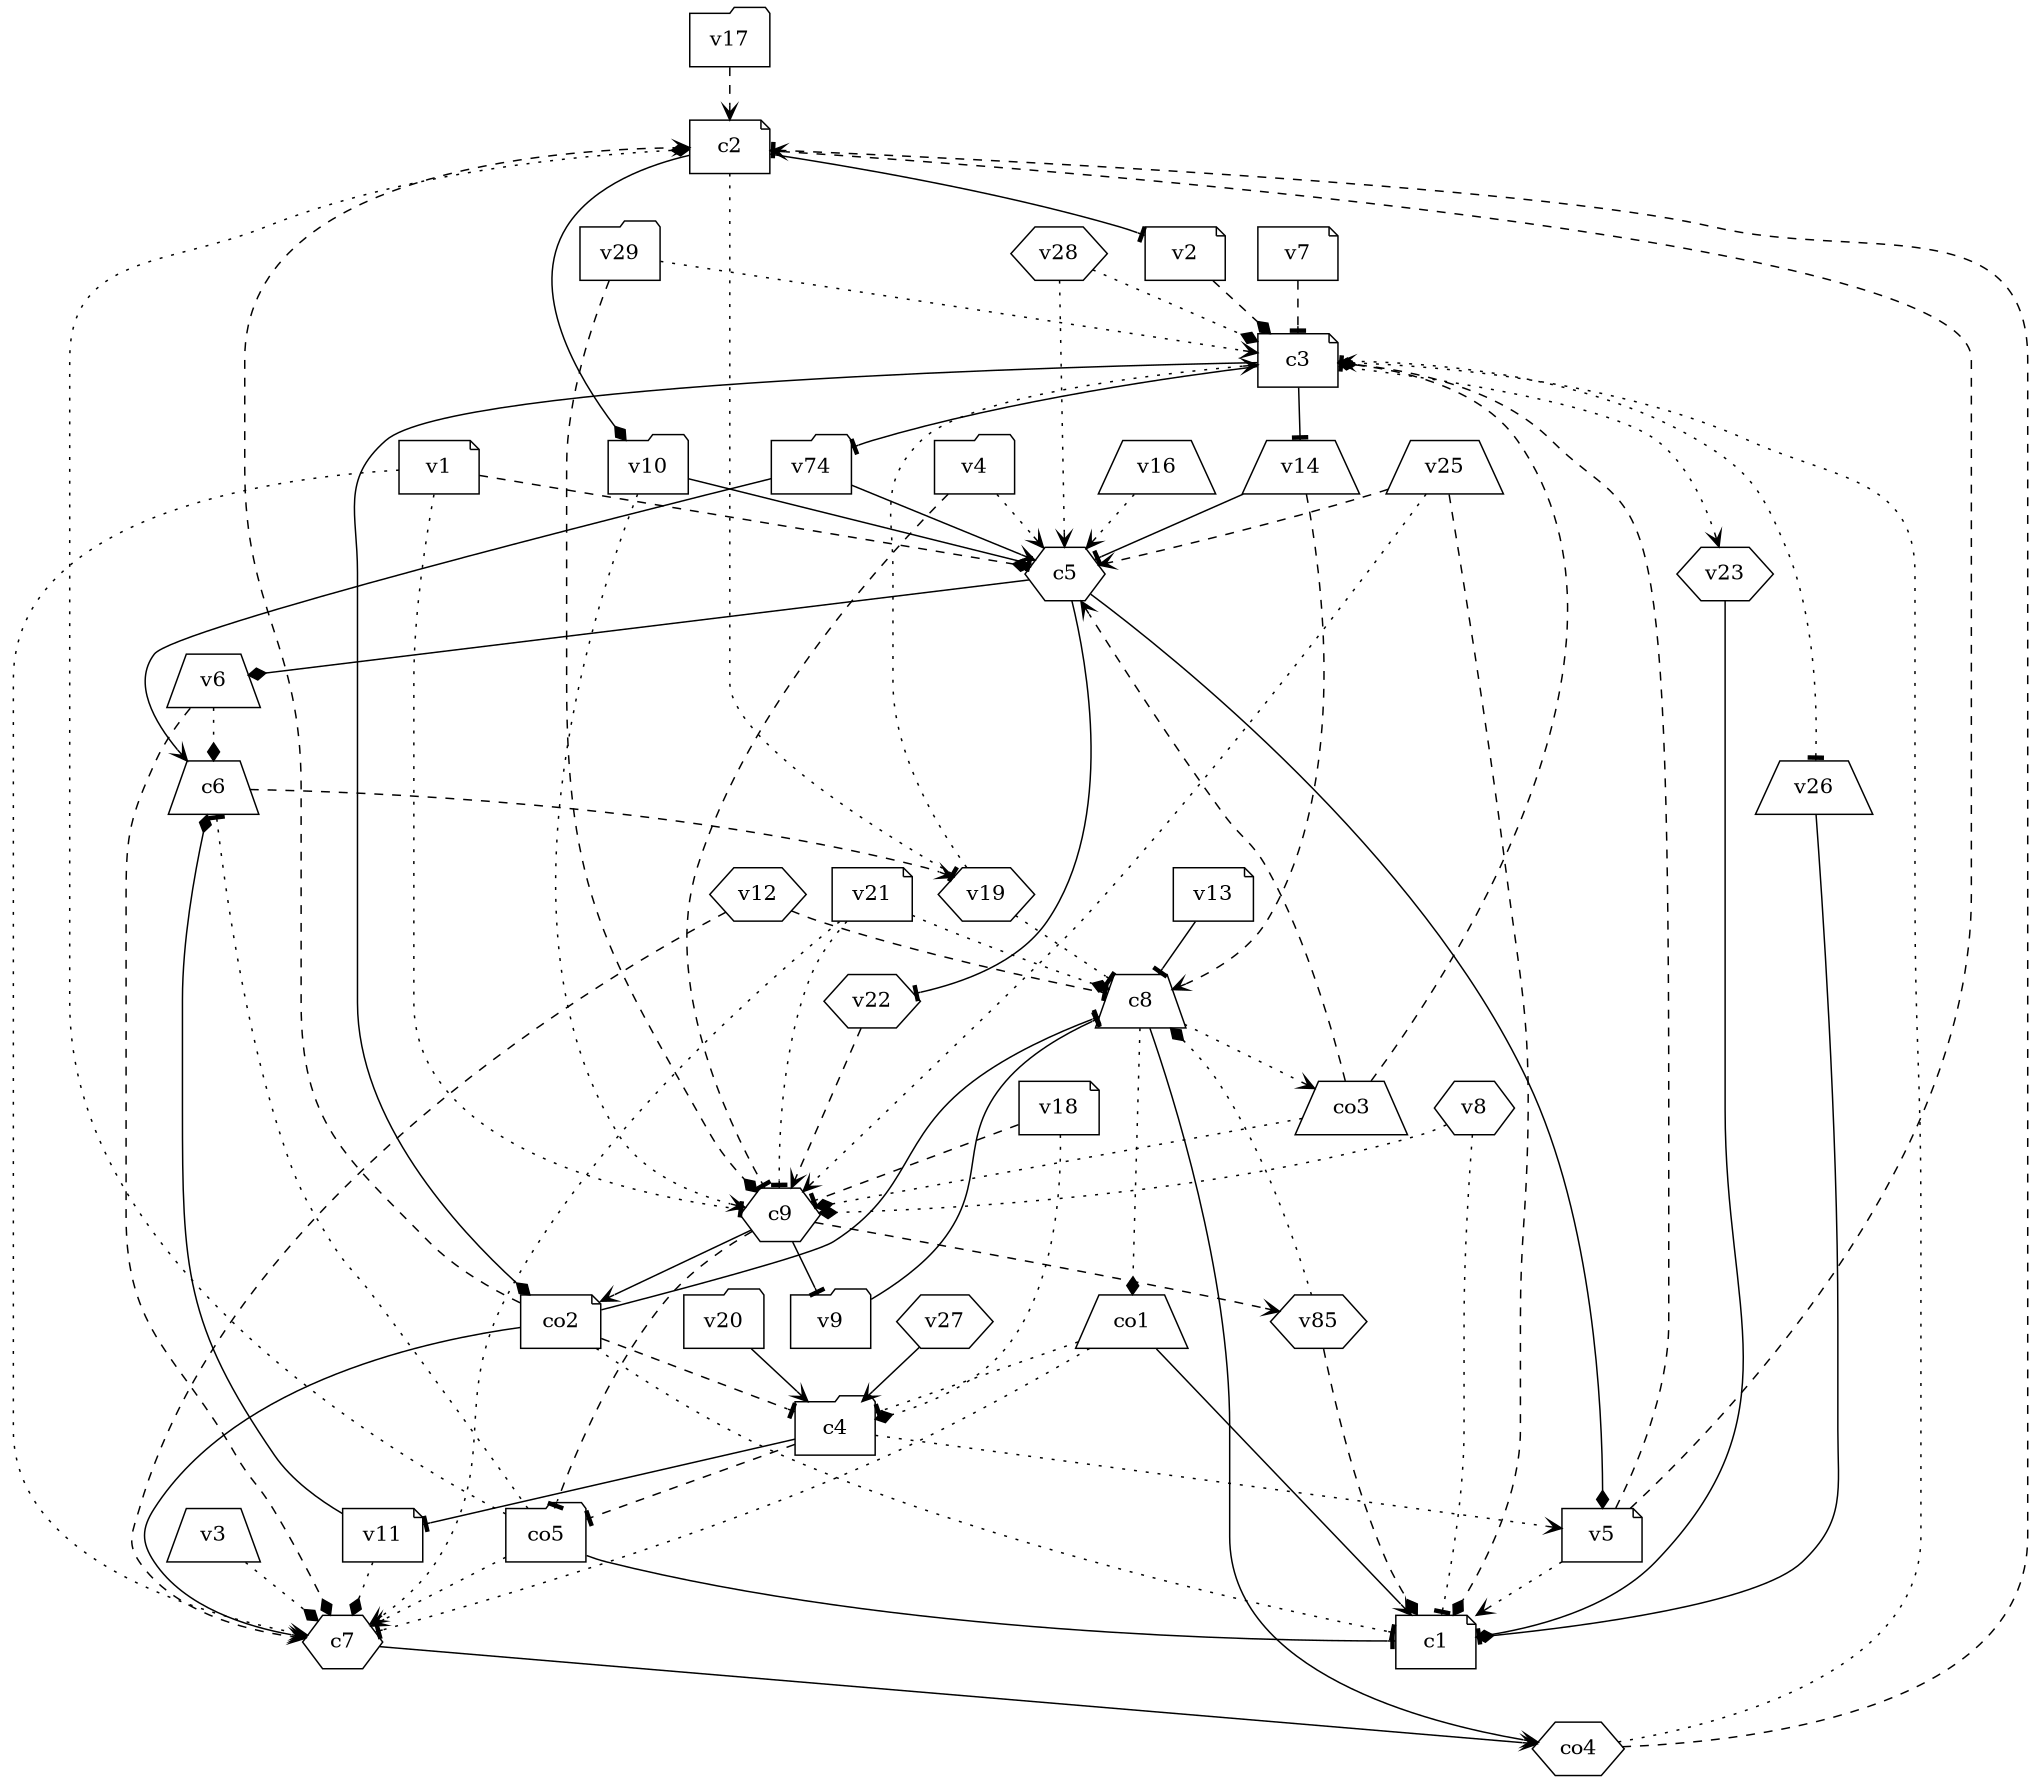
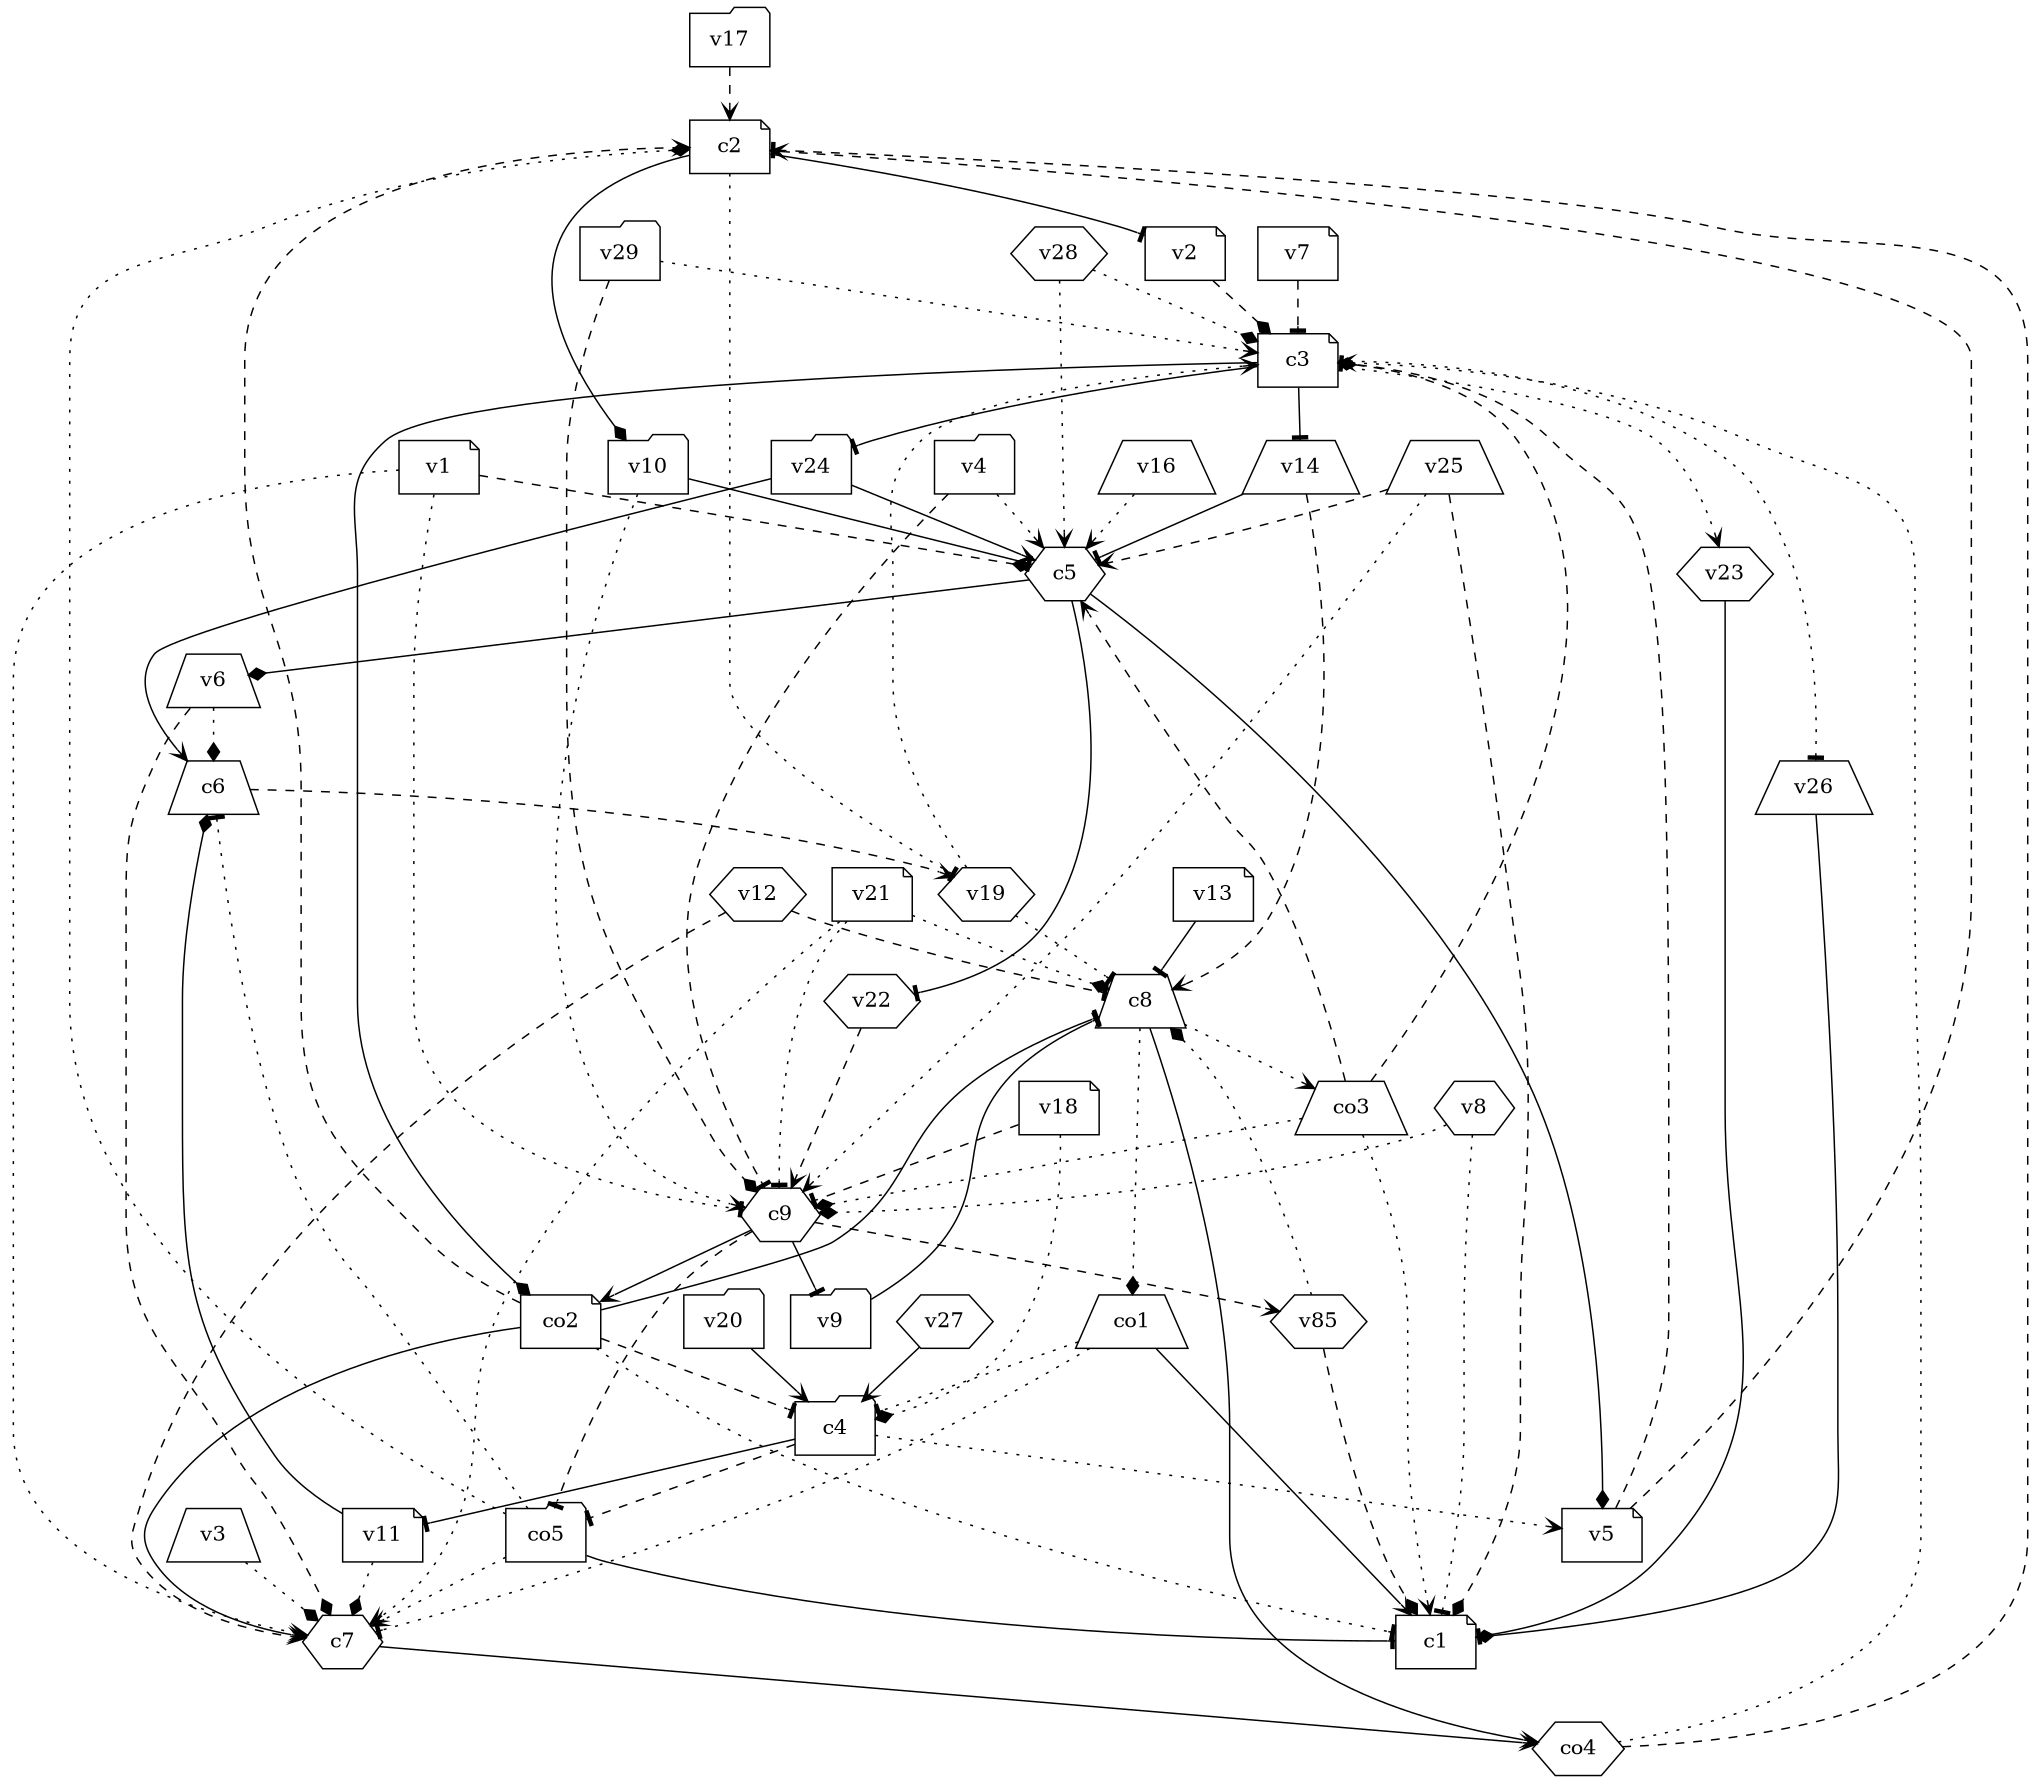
node "v74": label "v74" -> "v24"
edge "v5" -> "c1": now "co3" -> "c1"
